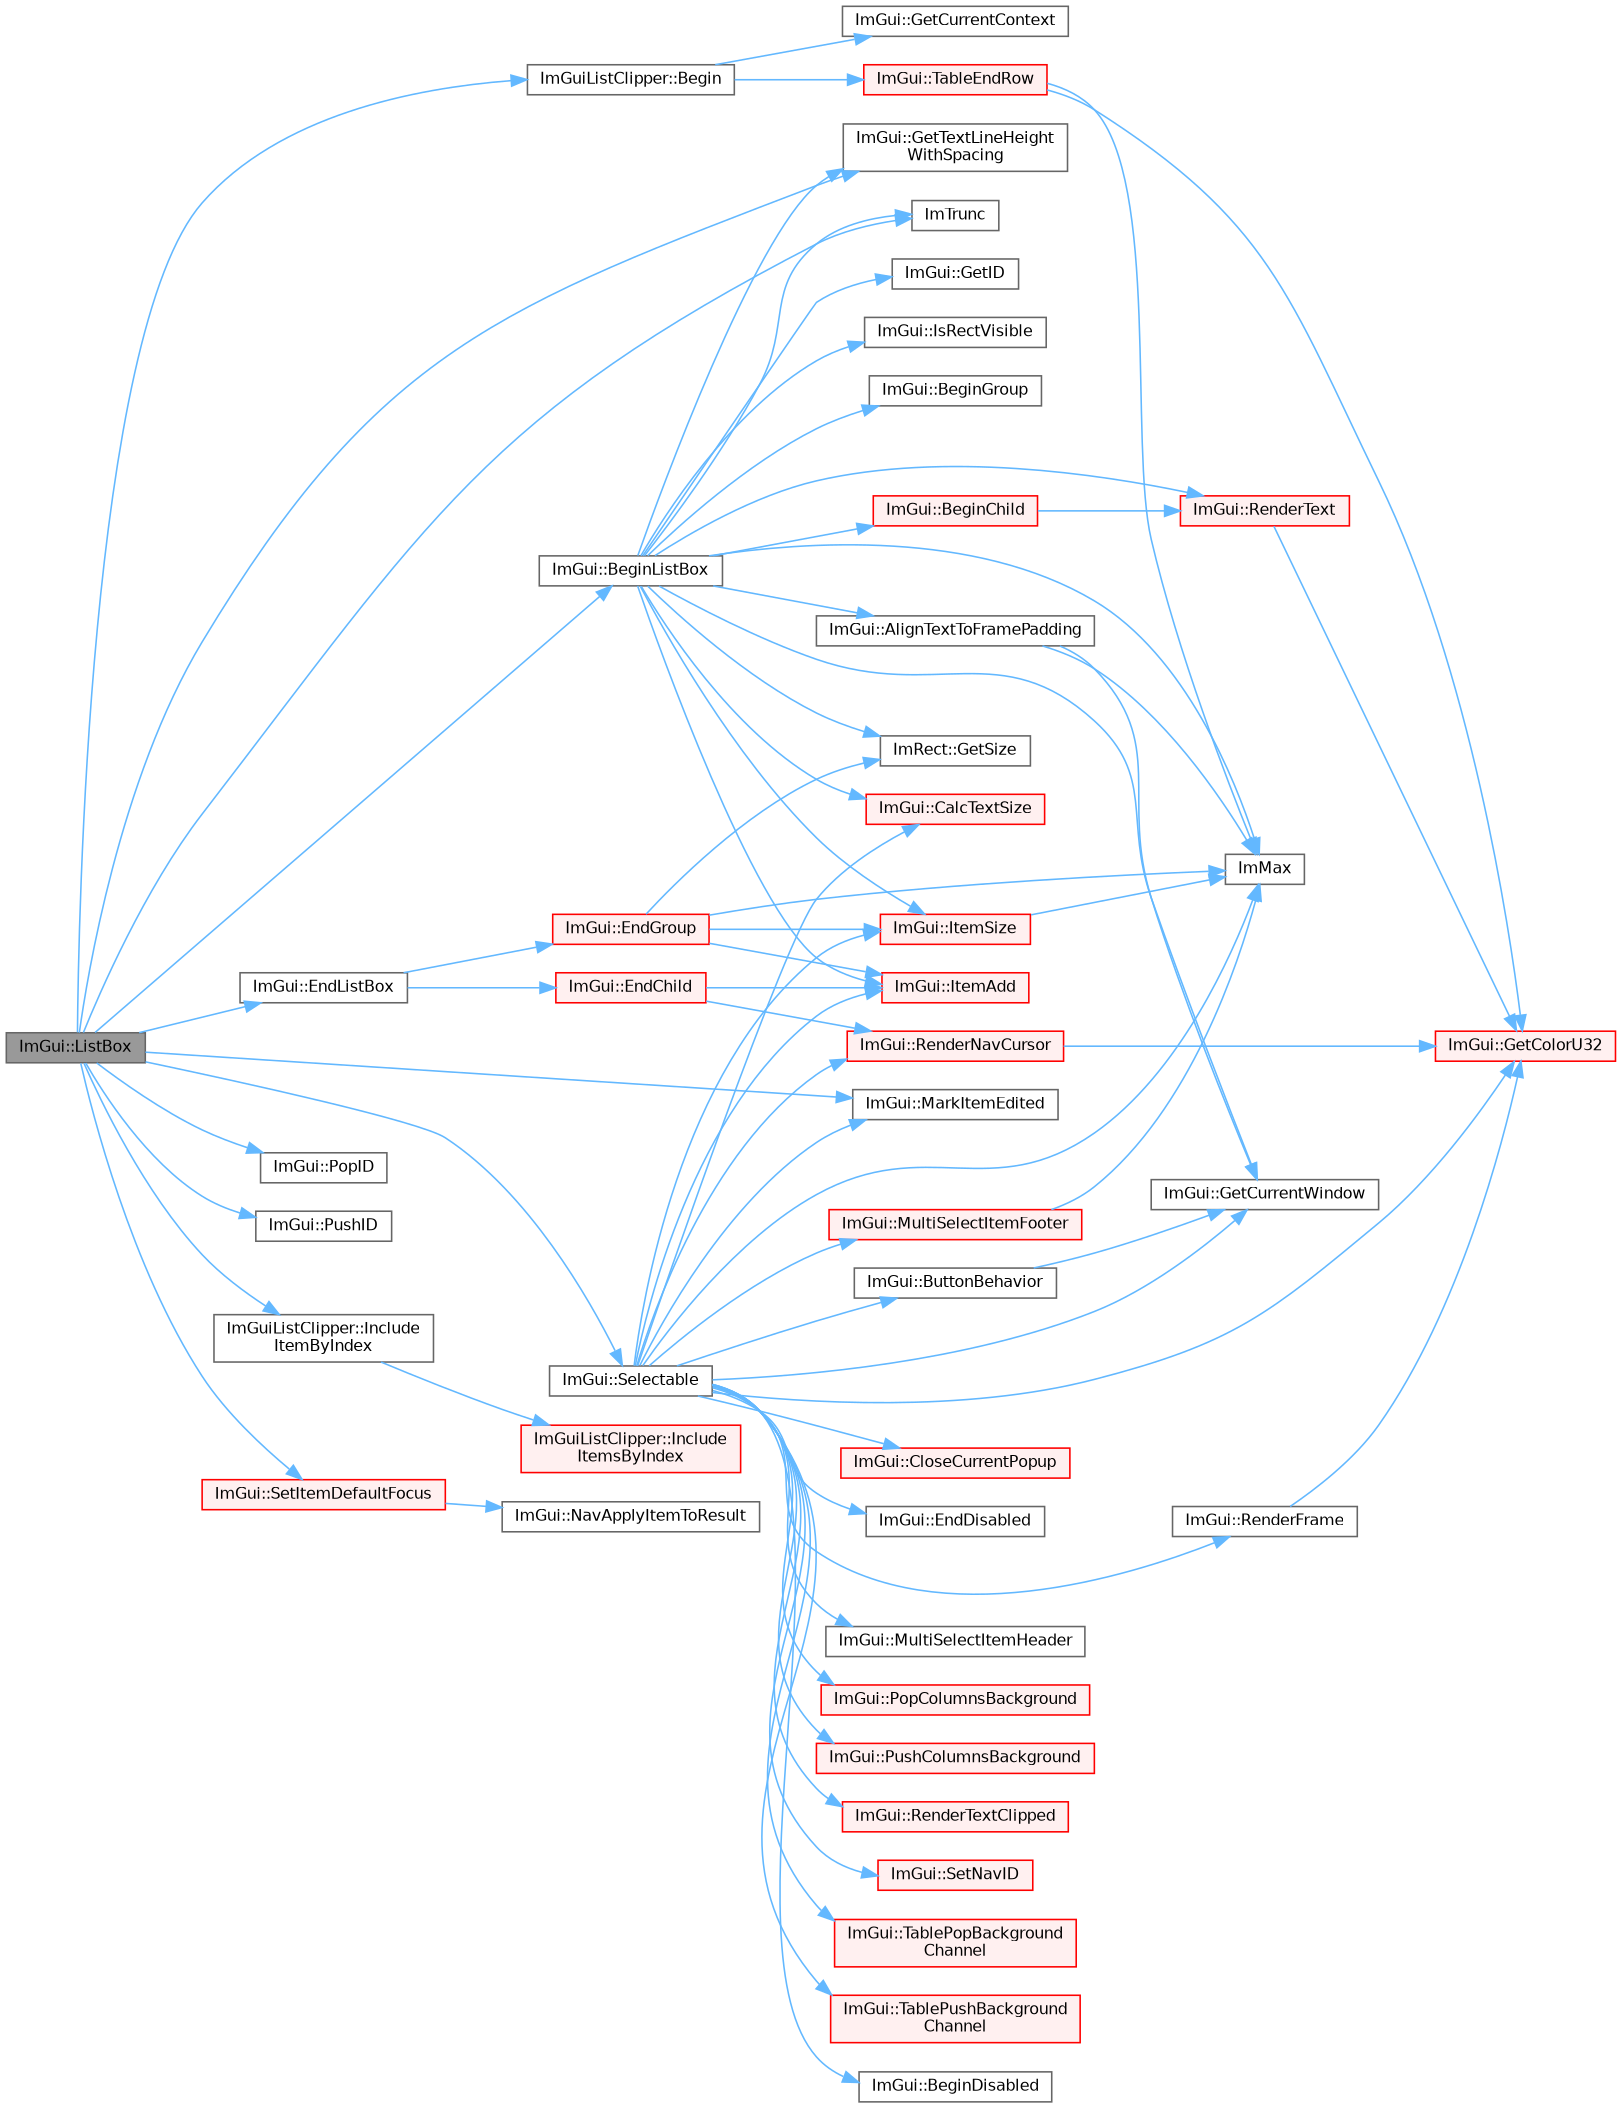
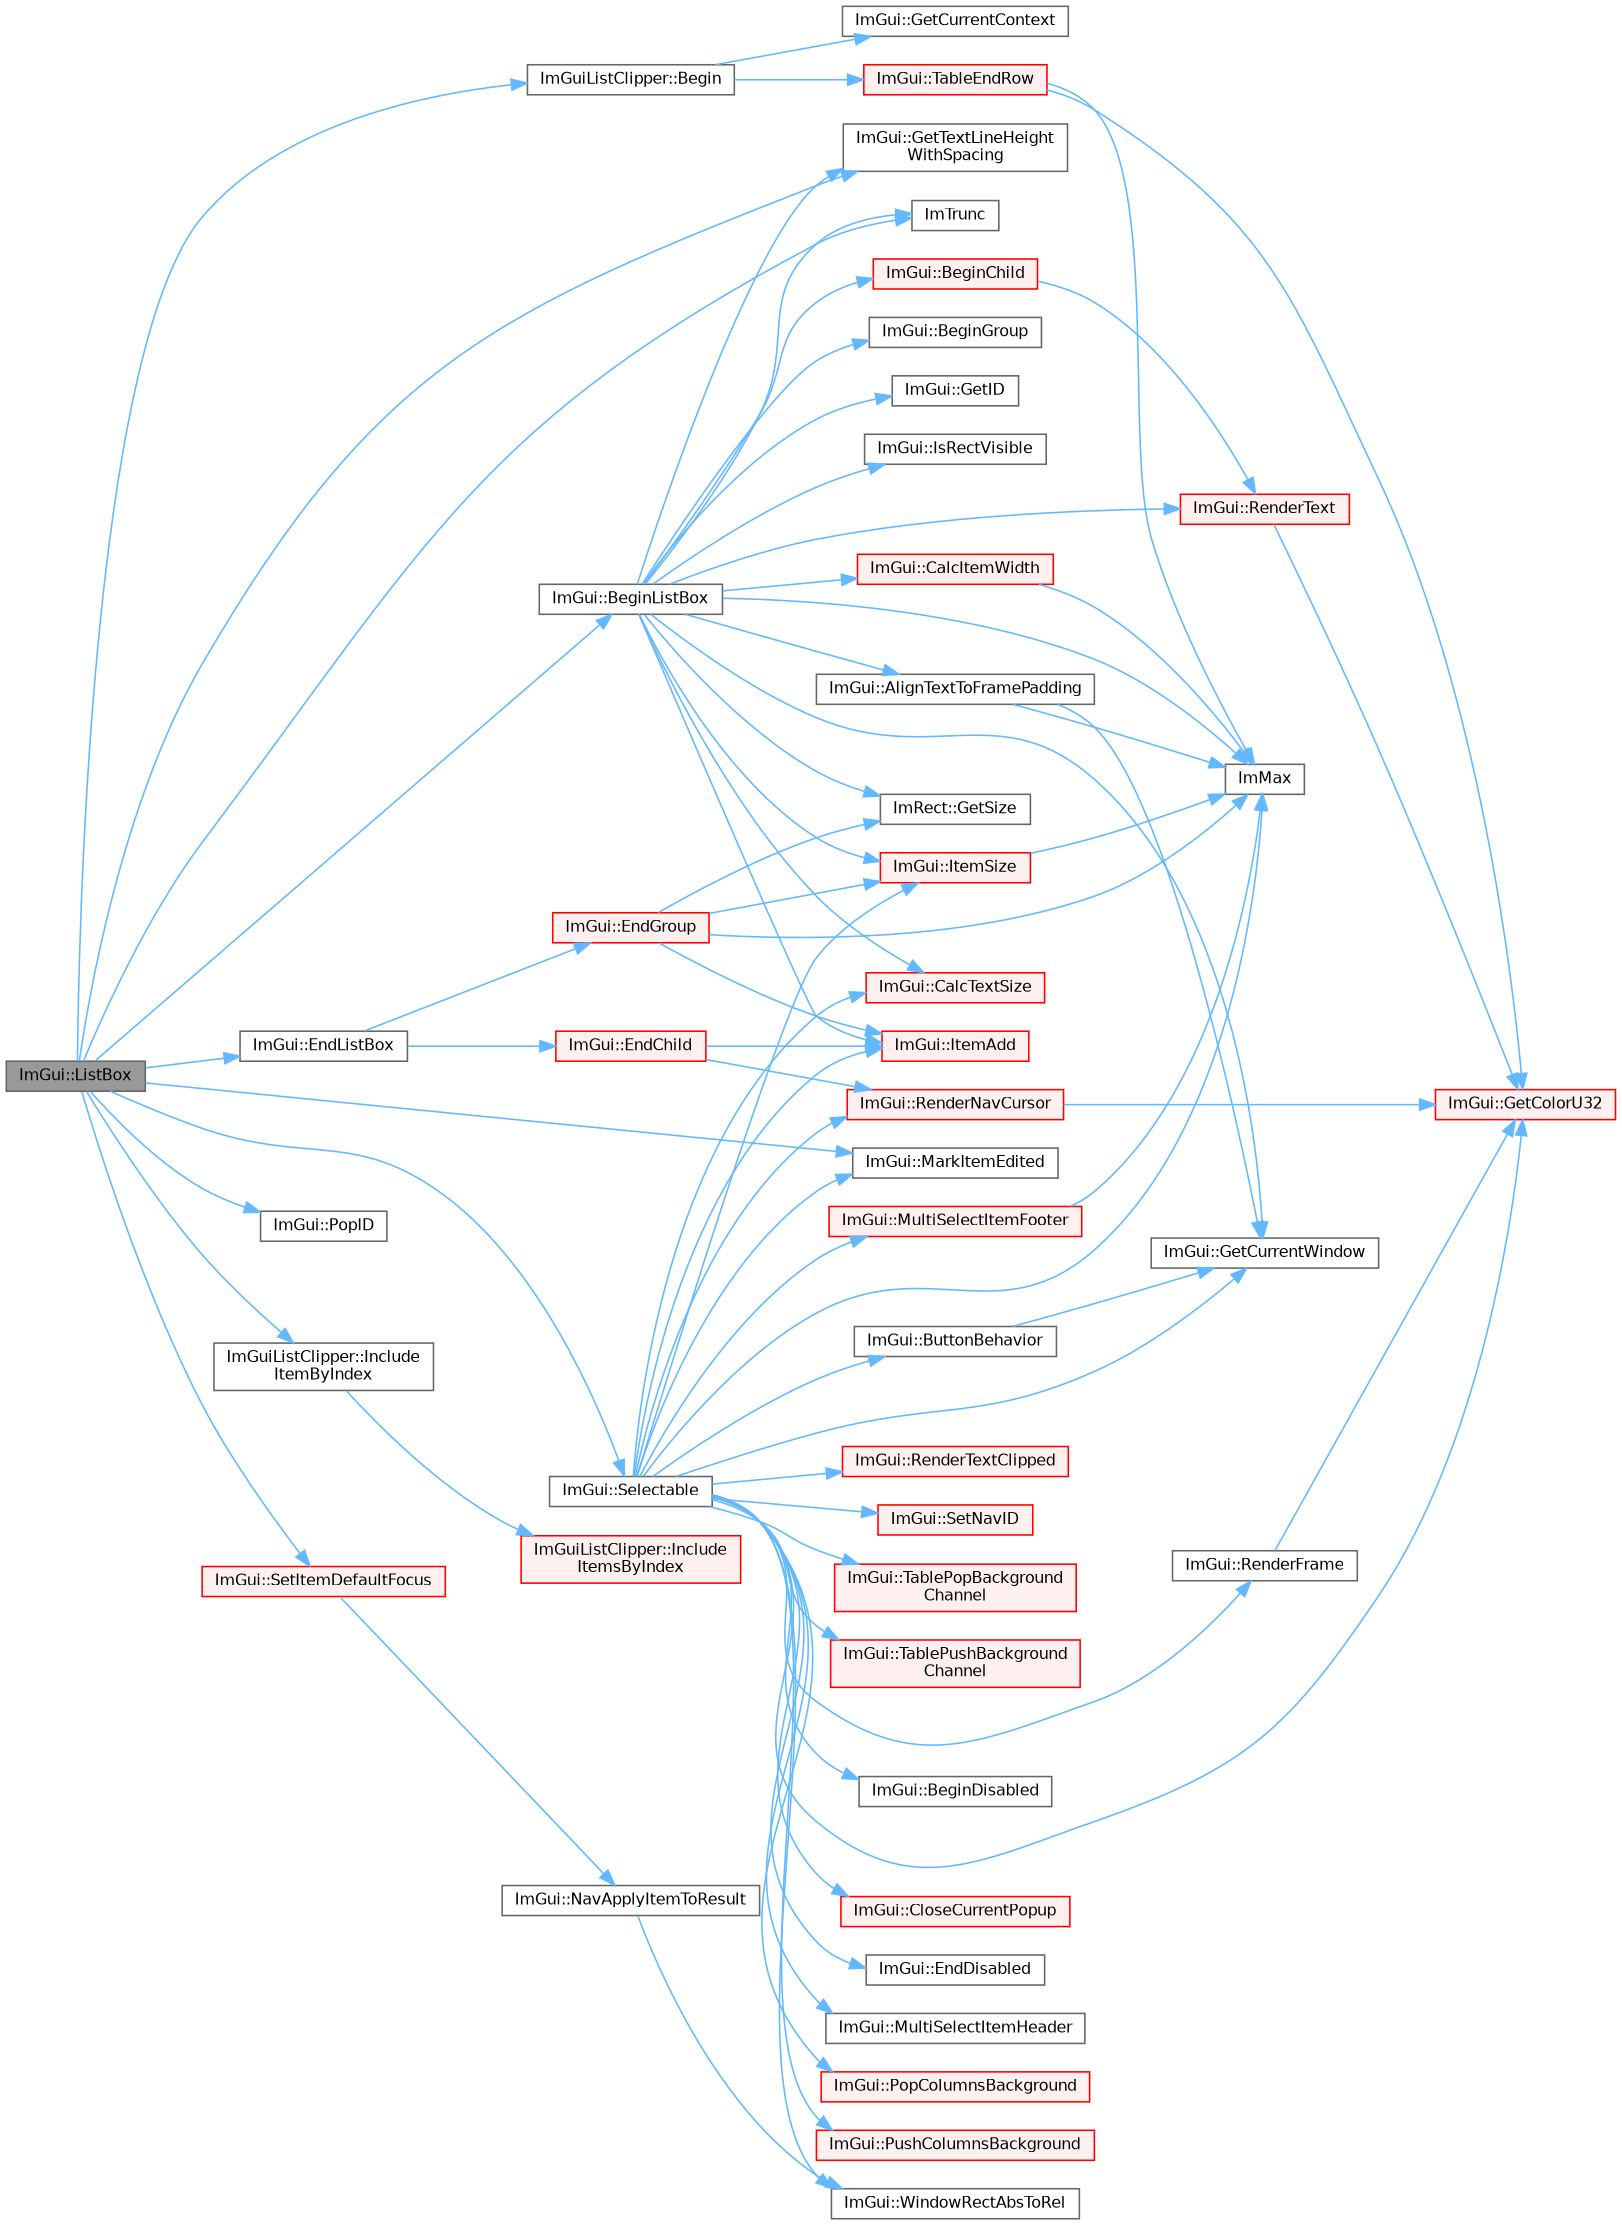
node "ImGui::CalcItemWidth": added
node "ImGui::PushID": removed
node "ImGui::WindowRectAbsToRel": added
